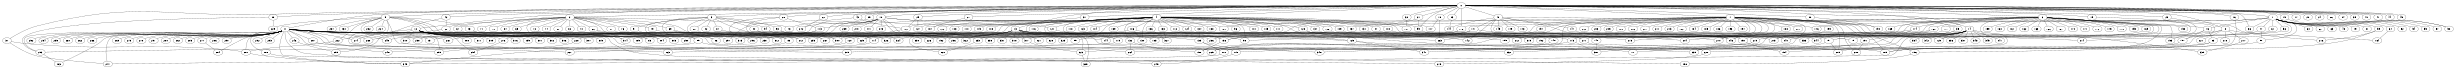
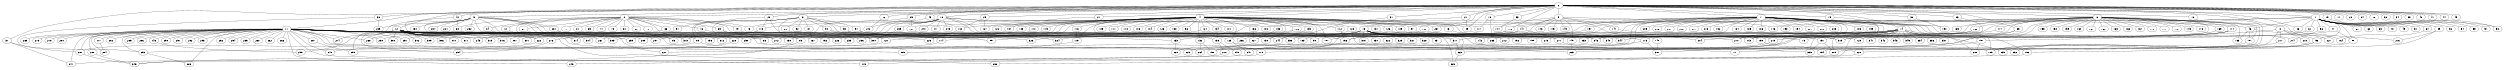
edge "32" -- "107": now "100" -- "107"
